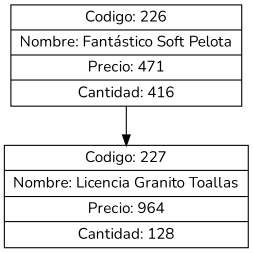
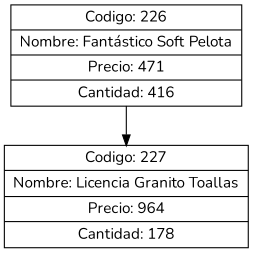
node "Codigo: 227": text "Cantidad: 128" -> "Cantidad: 178"
